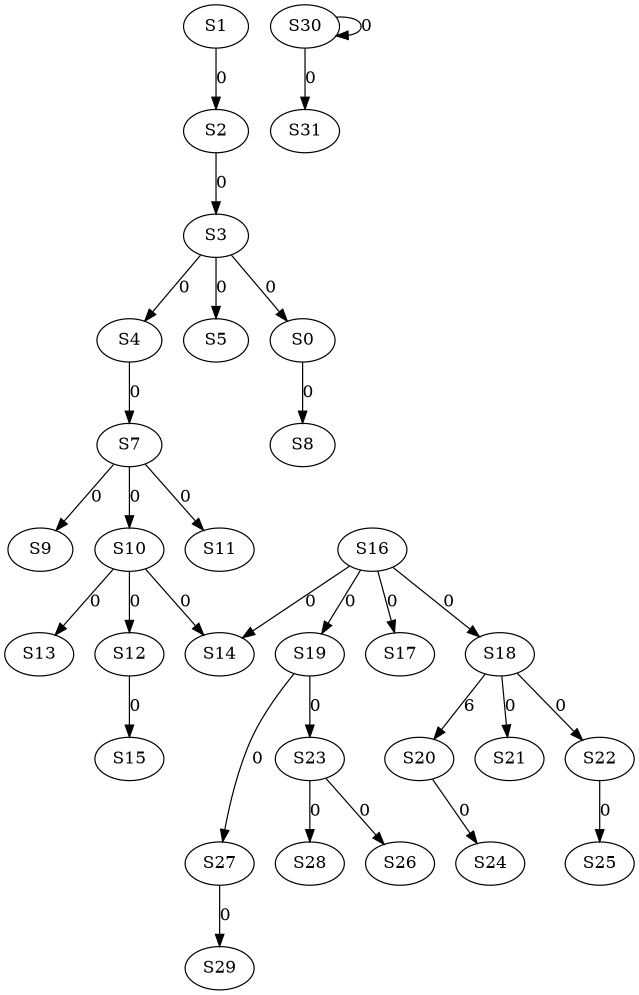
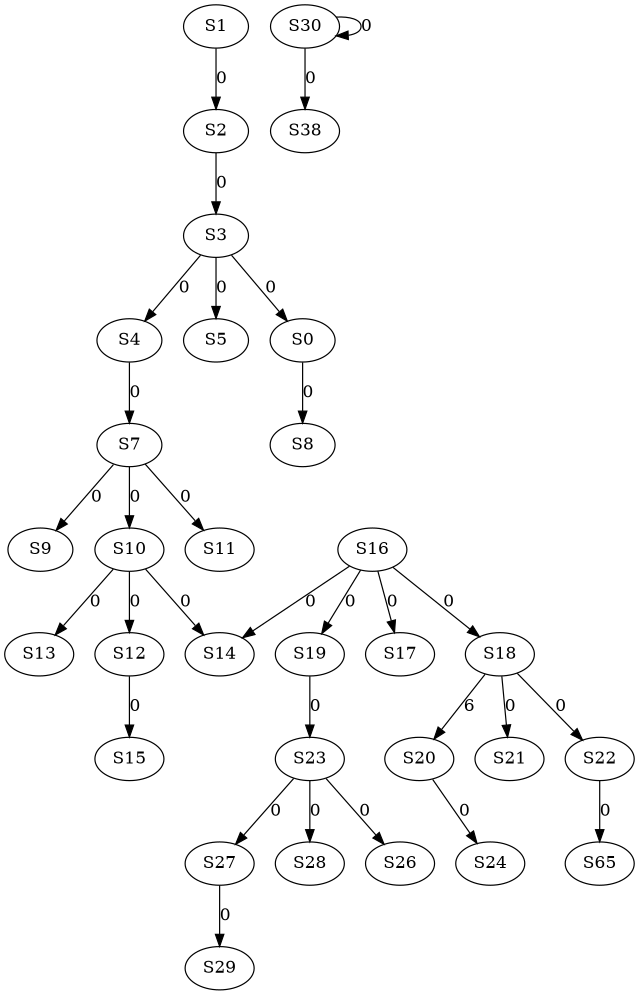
node "S31": label "S31" -> "S38"
edge "S19" -> "S27": now "S23" -> "S27"
node "S25": label "S25" -> "S65"
